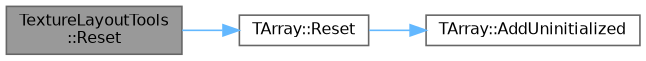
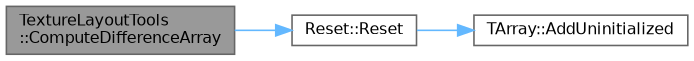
node "TextureLayoutTools ::Reset": label "TextureLayoutTools ::Reset" -> "TextureLayoutTools ::ComputeDifferenceArray"
node "TArray::Reset": label "TArray::Reset" -> "Reset::Reset"
